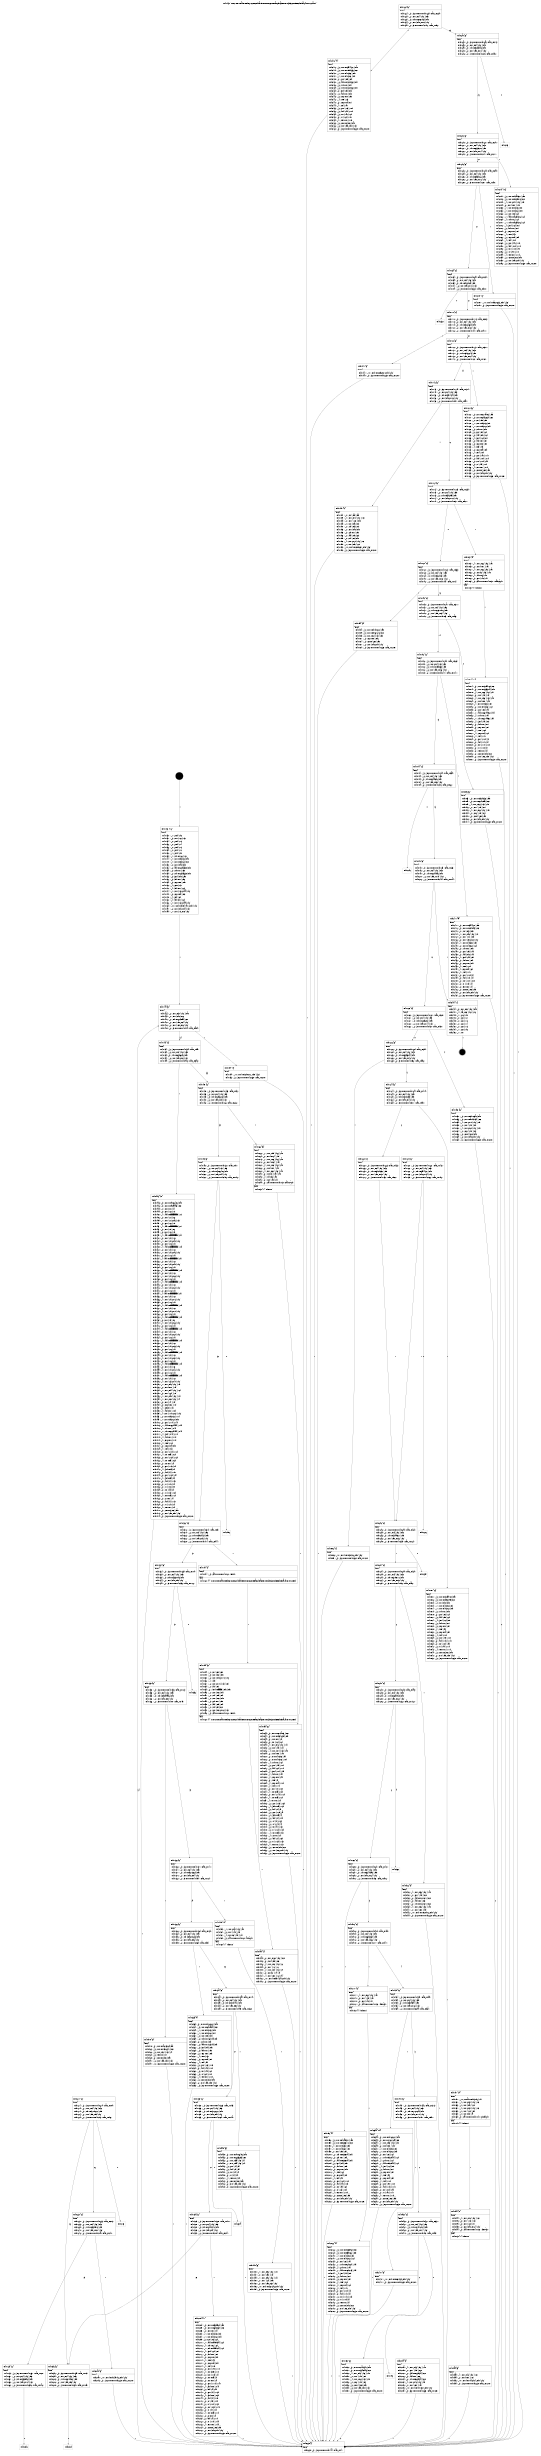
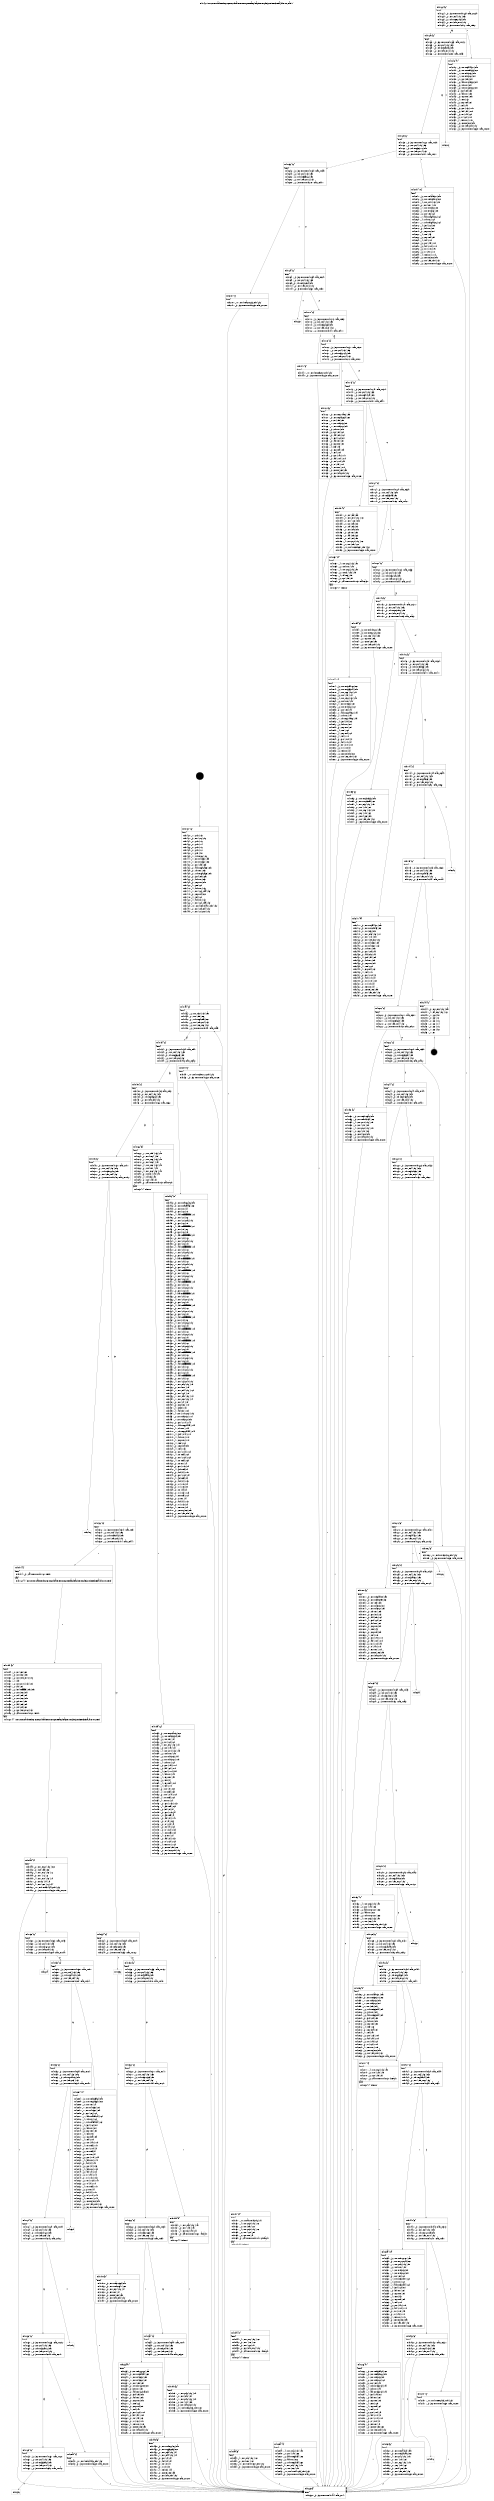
edge "0x401860 [28]" -> "0x401898 [28]": now "0x401860 [28]" -> "0x40187c [28]"
edge "0x401550 [28]" -> "0x401b7e [30]": now "0x4025f6" -> "0x401b7e [30]"
edge "0x4015a4 [28]" -> "0x4015c0 [28]": now "0x401dad [42]" -> "0x4015c0 [28]"
edge "0x401614 [28]" -> "0x4015f8 [28]": reversed
